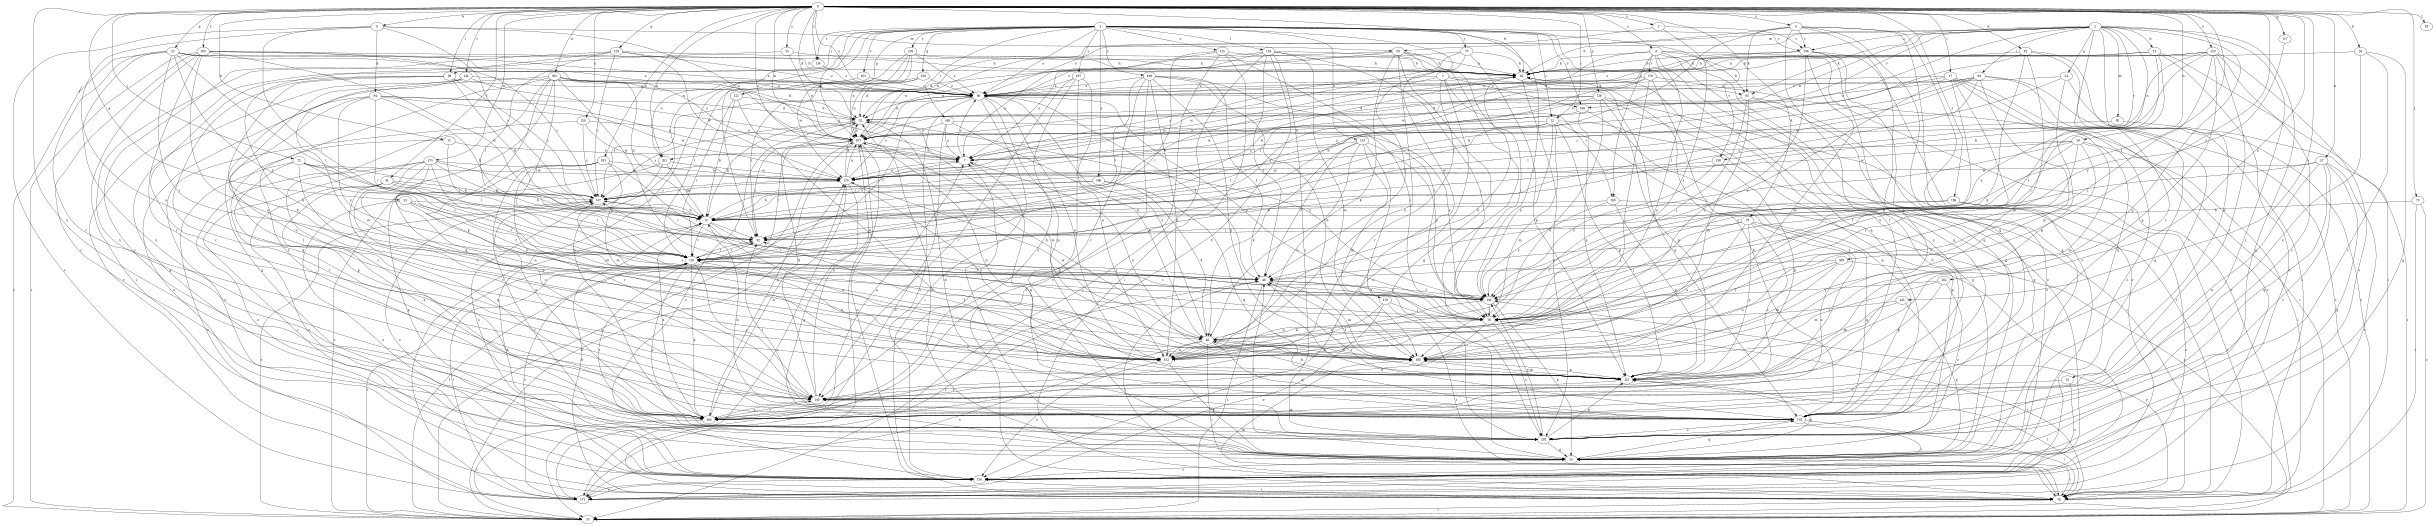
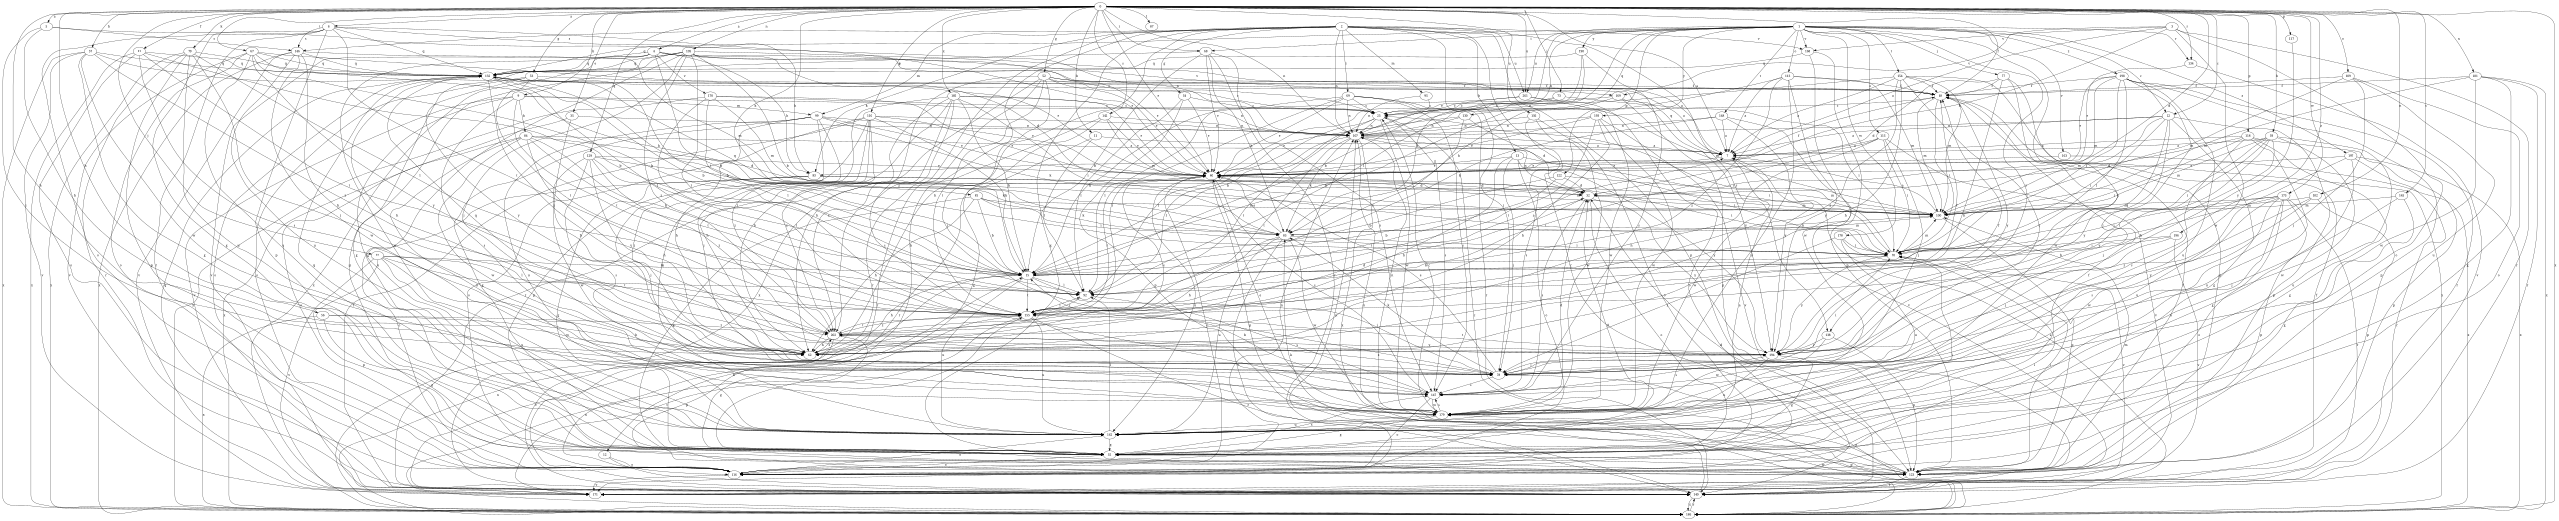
edge "1" -> "146": removed, label "s"
edge "4" -> "62": now "5" -> "62"
edge "170" -> "100": label "i" -> "m"
edge "154" -> "23": removed, label "c"
